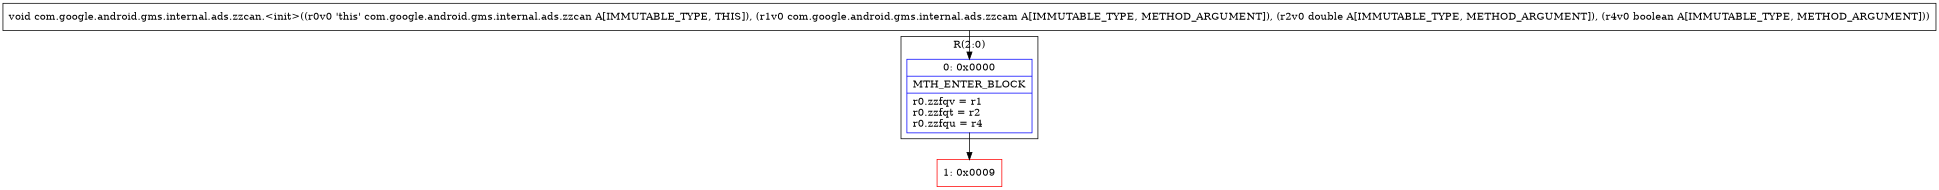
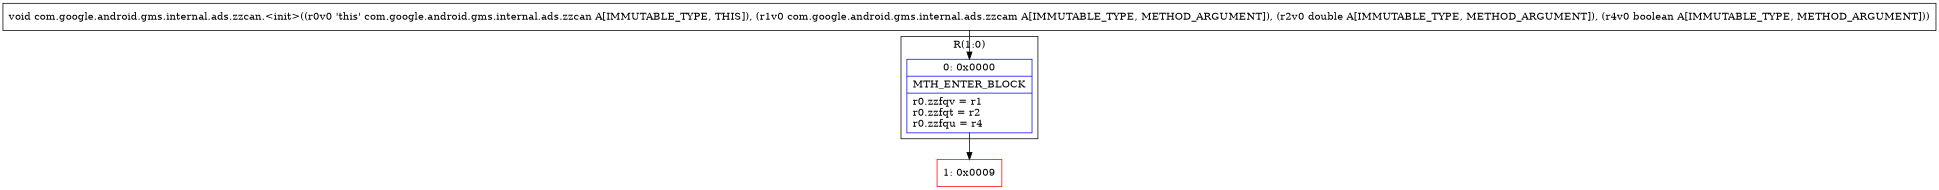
cluster "R(2:0)": label "R(2:0)" -> "R(1:0)"
